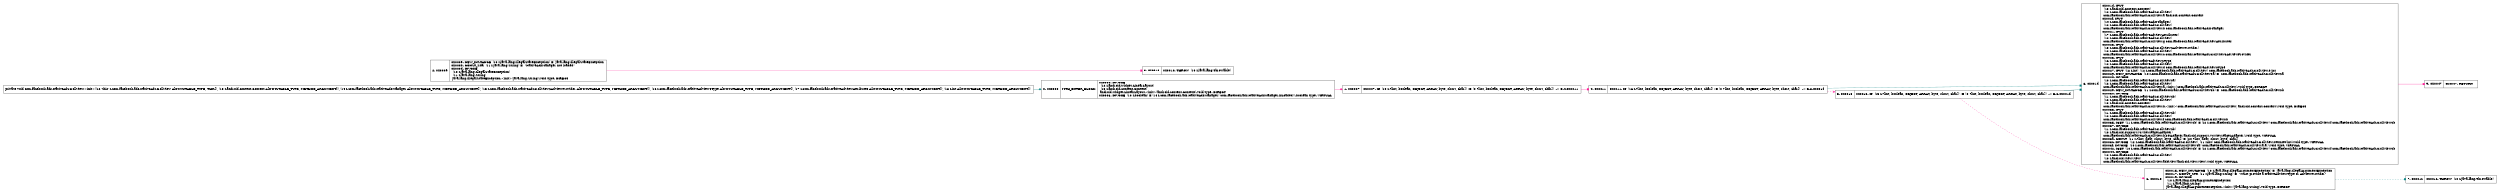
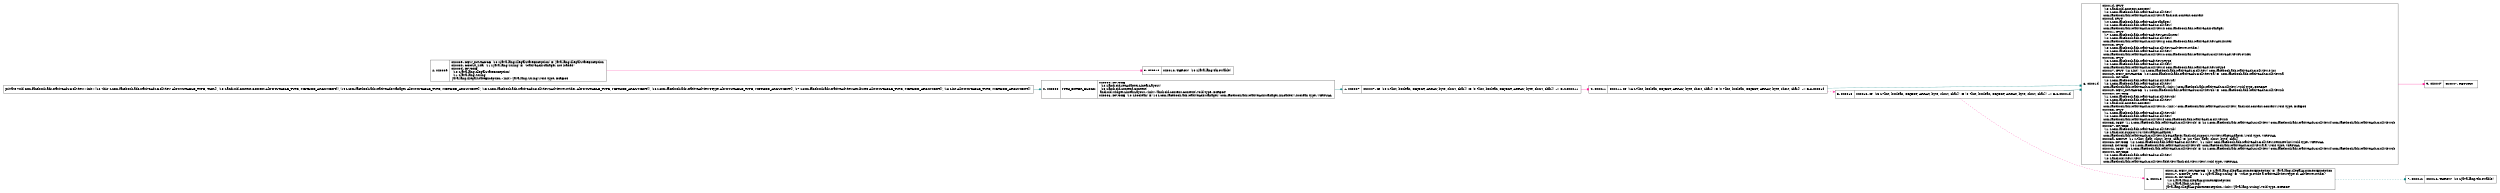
node "0: 0x0000": text "(r2 I:android.widget.LinearLayout)" -> "(r2 I:android.setAdapter.LinearLayout)"
edge "0: 0x0000" -> "1: 0x0007": color deeppink -> teal
